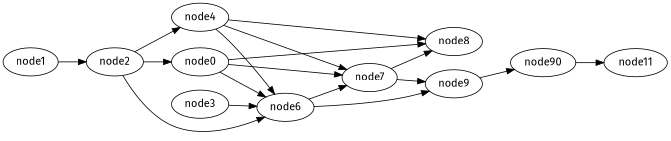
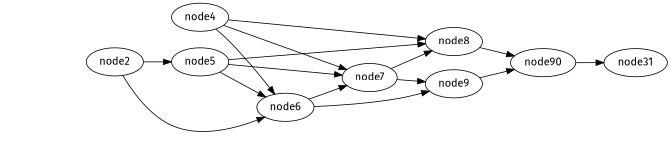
edge "node2" -> "node4": removed
edge "node8" -> "node90": added
node "node1": removed
node "node0": label "node0" -> "node5"
node "node11": label "node11" -> "node31"
node "node3": removed
